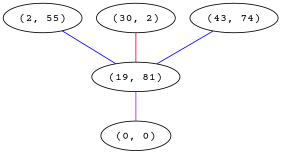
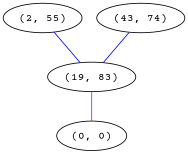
node "(30, 2)": removed
node "(19, 81)": label "(19, 81)" -> "(19, 83)"
